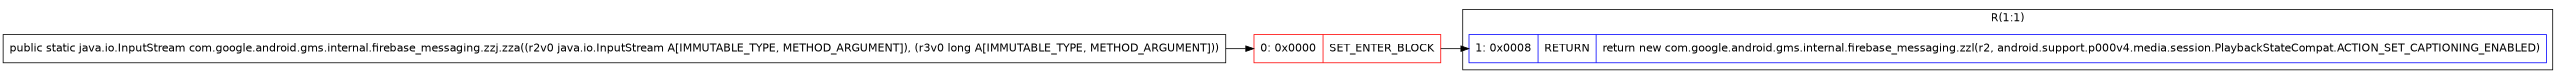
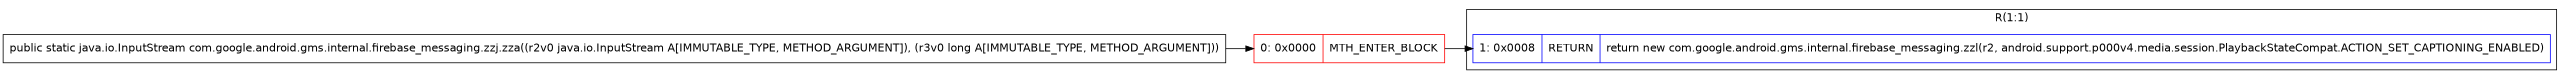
node "0: 0x0000": text "SET_ENTER_BLOCK" -> "MTH_ENTER_BLOCK"
